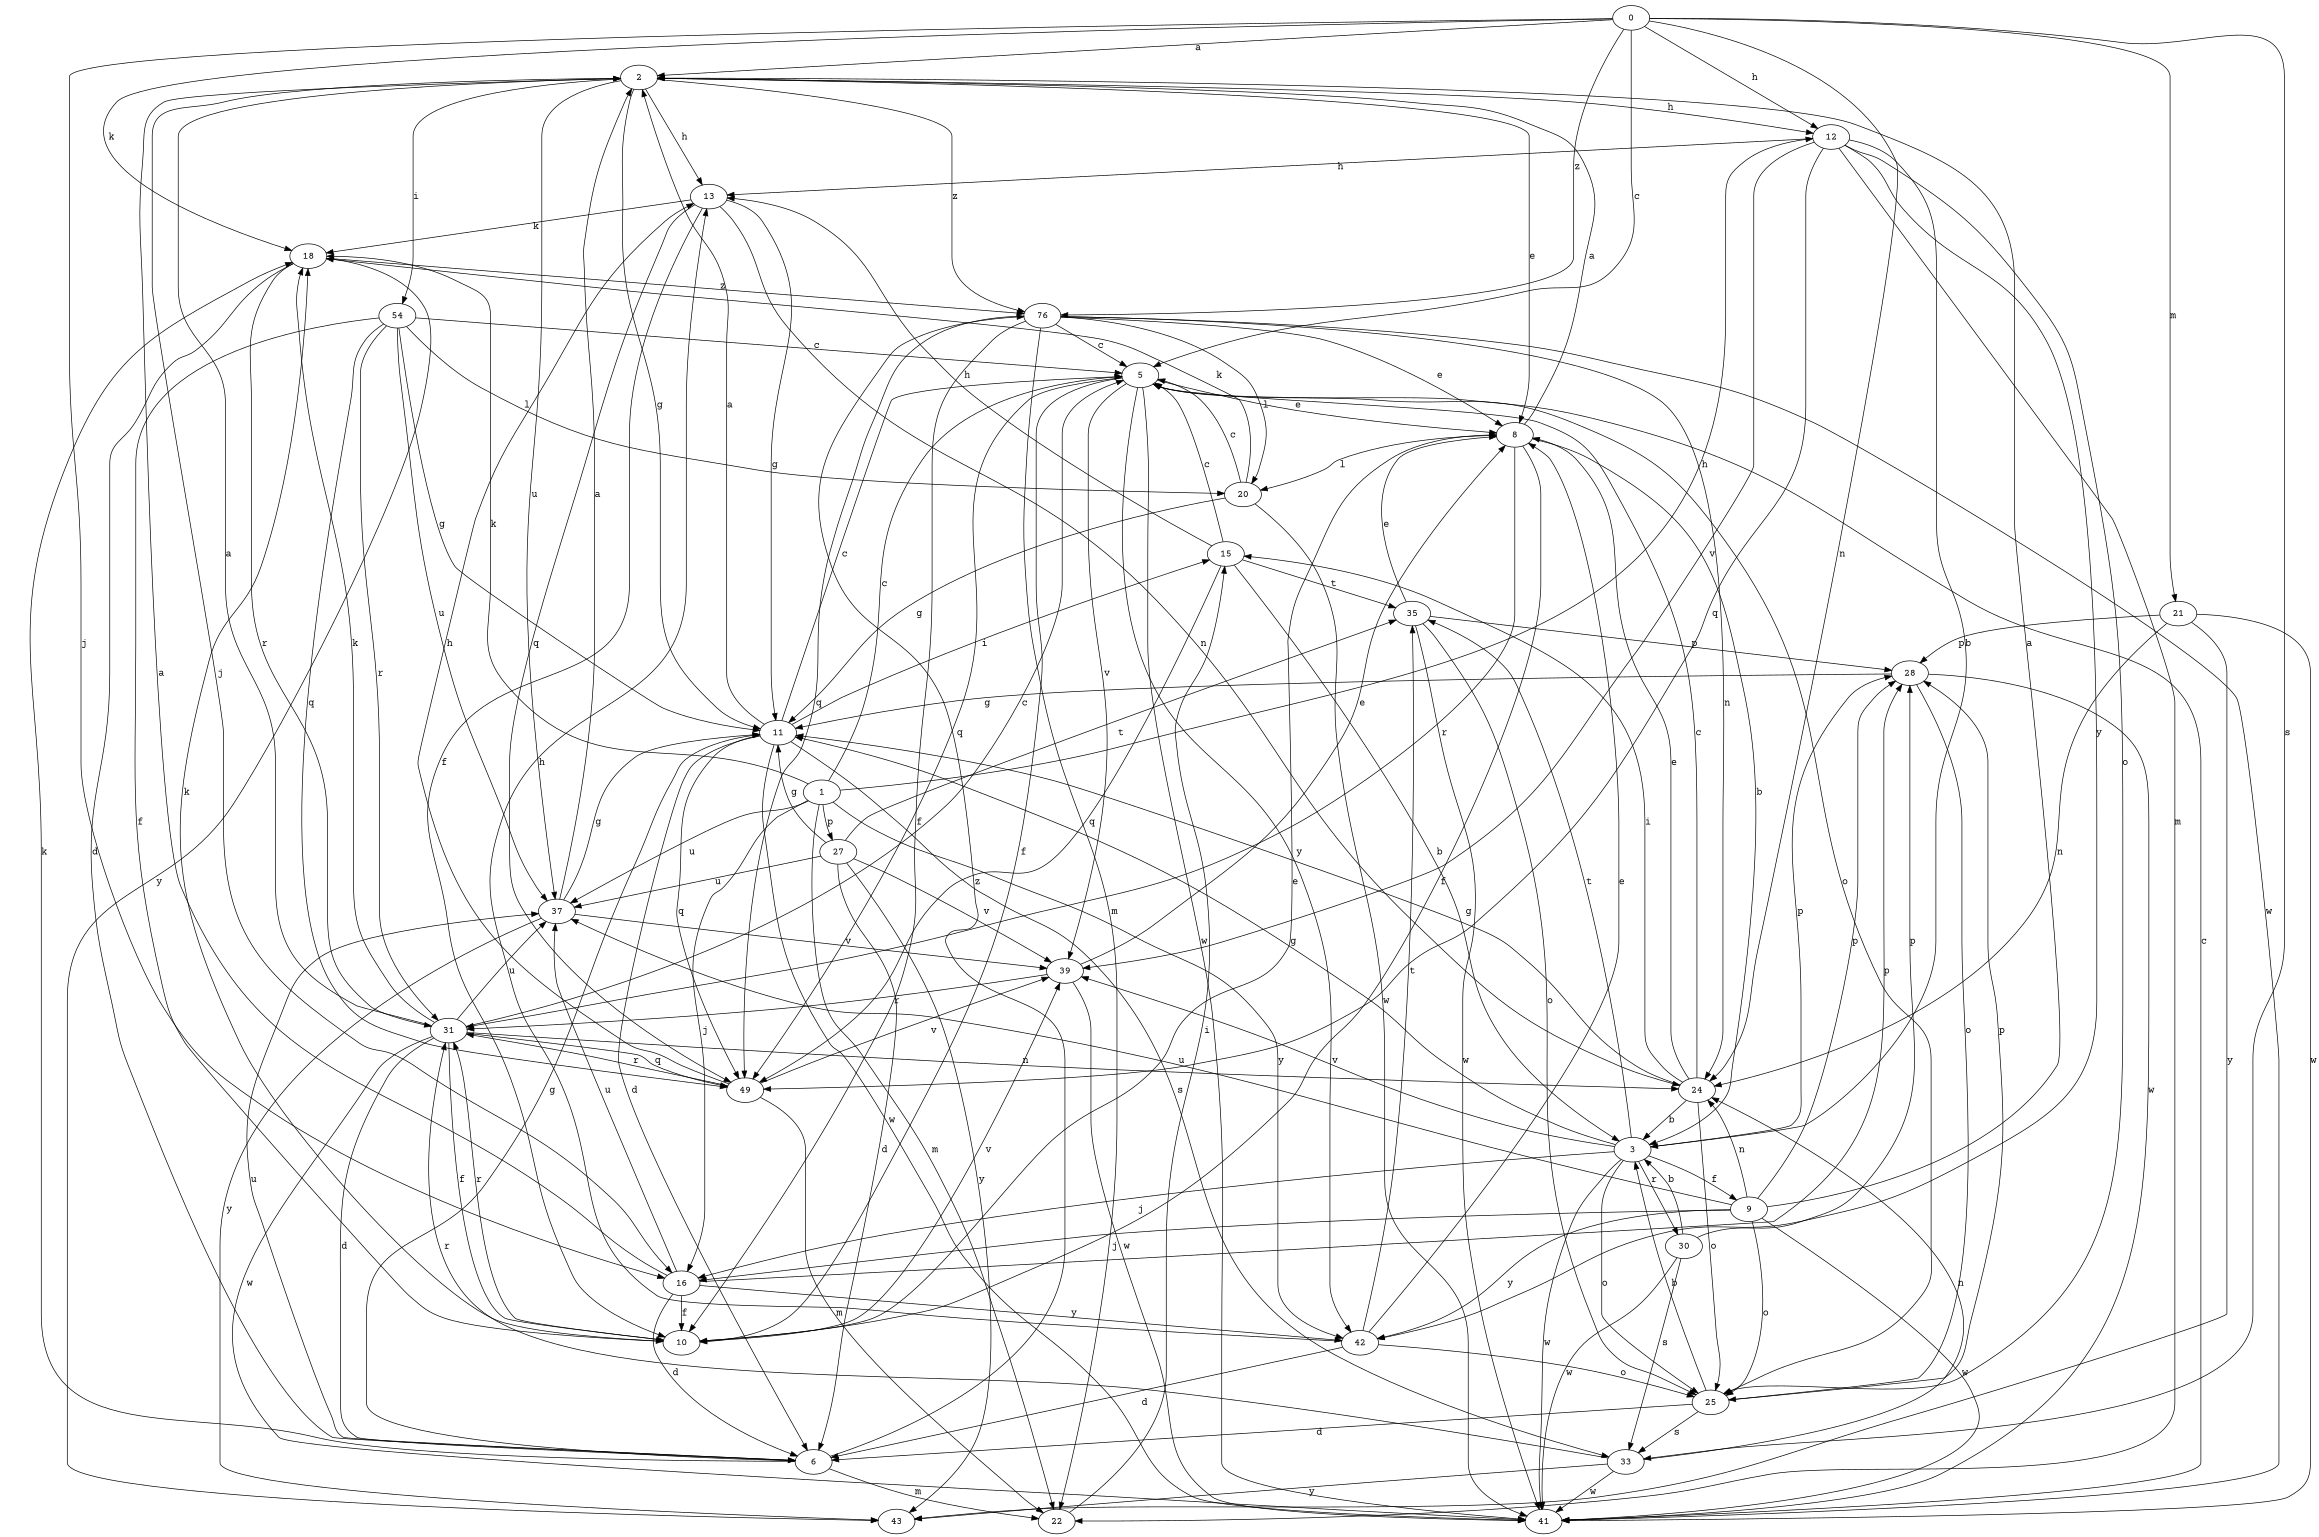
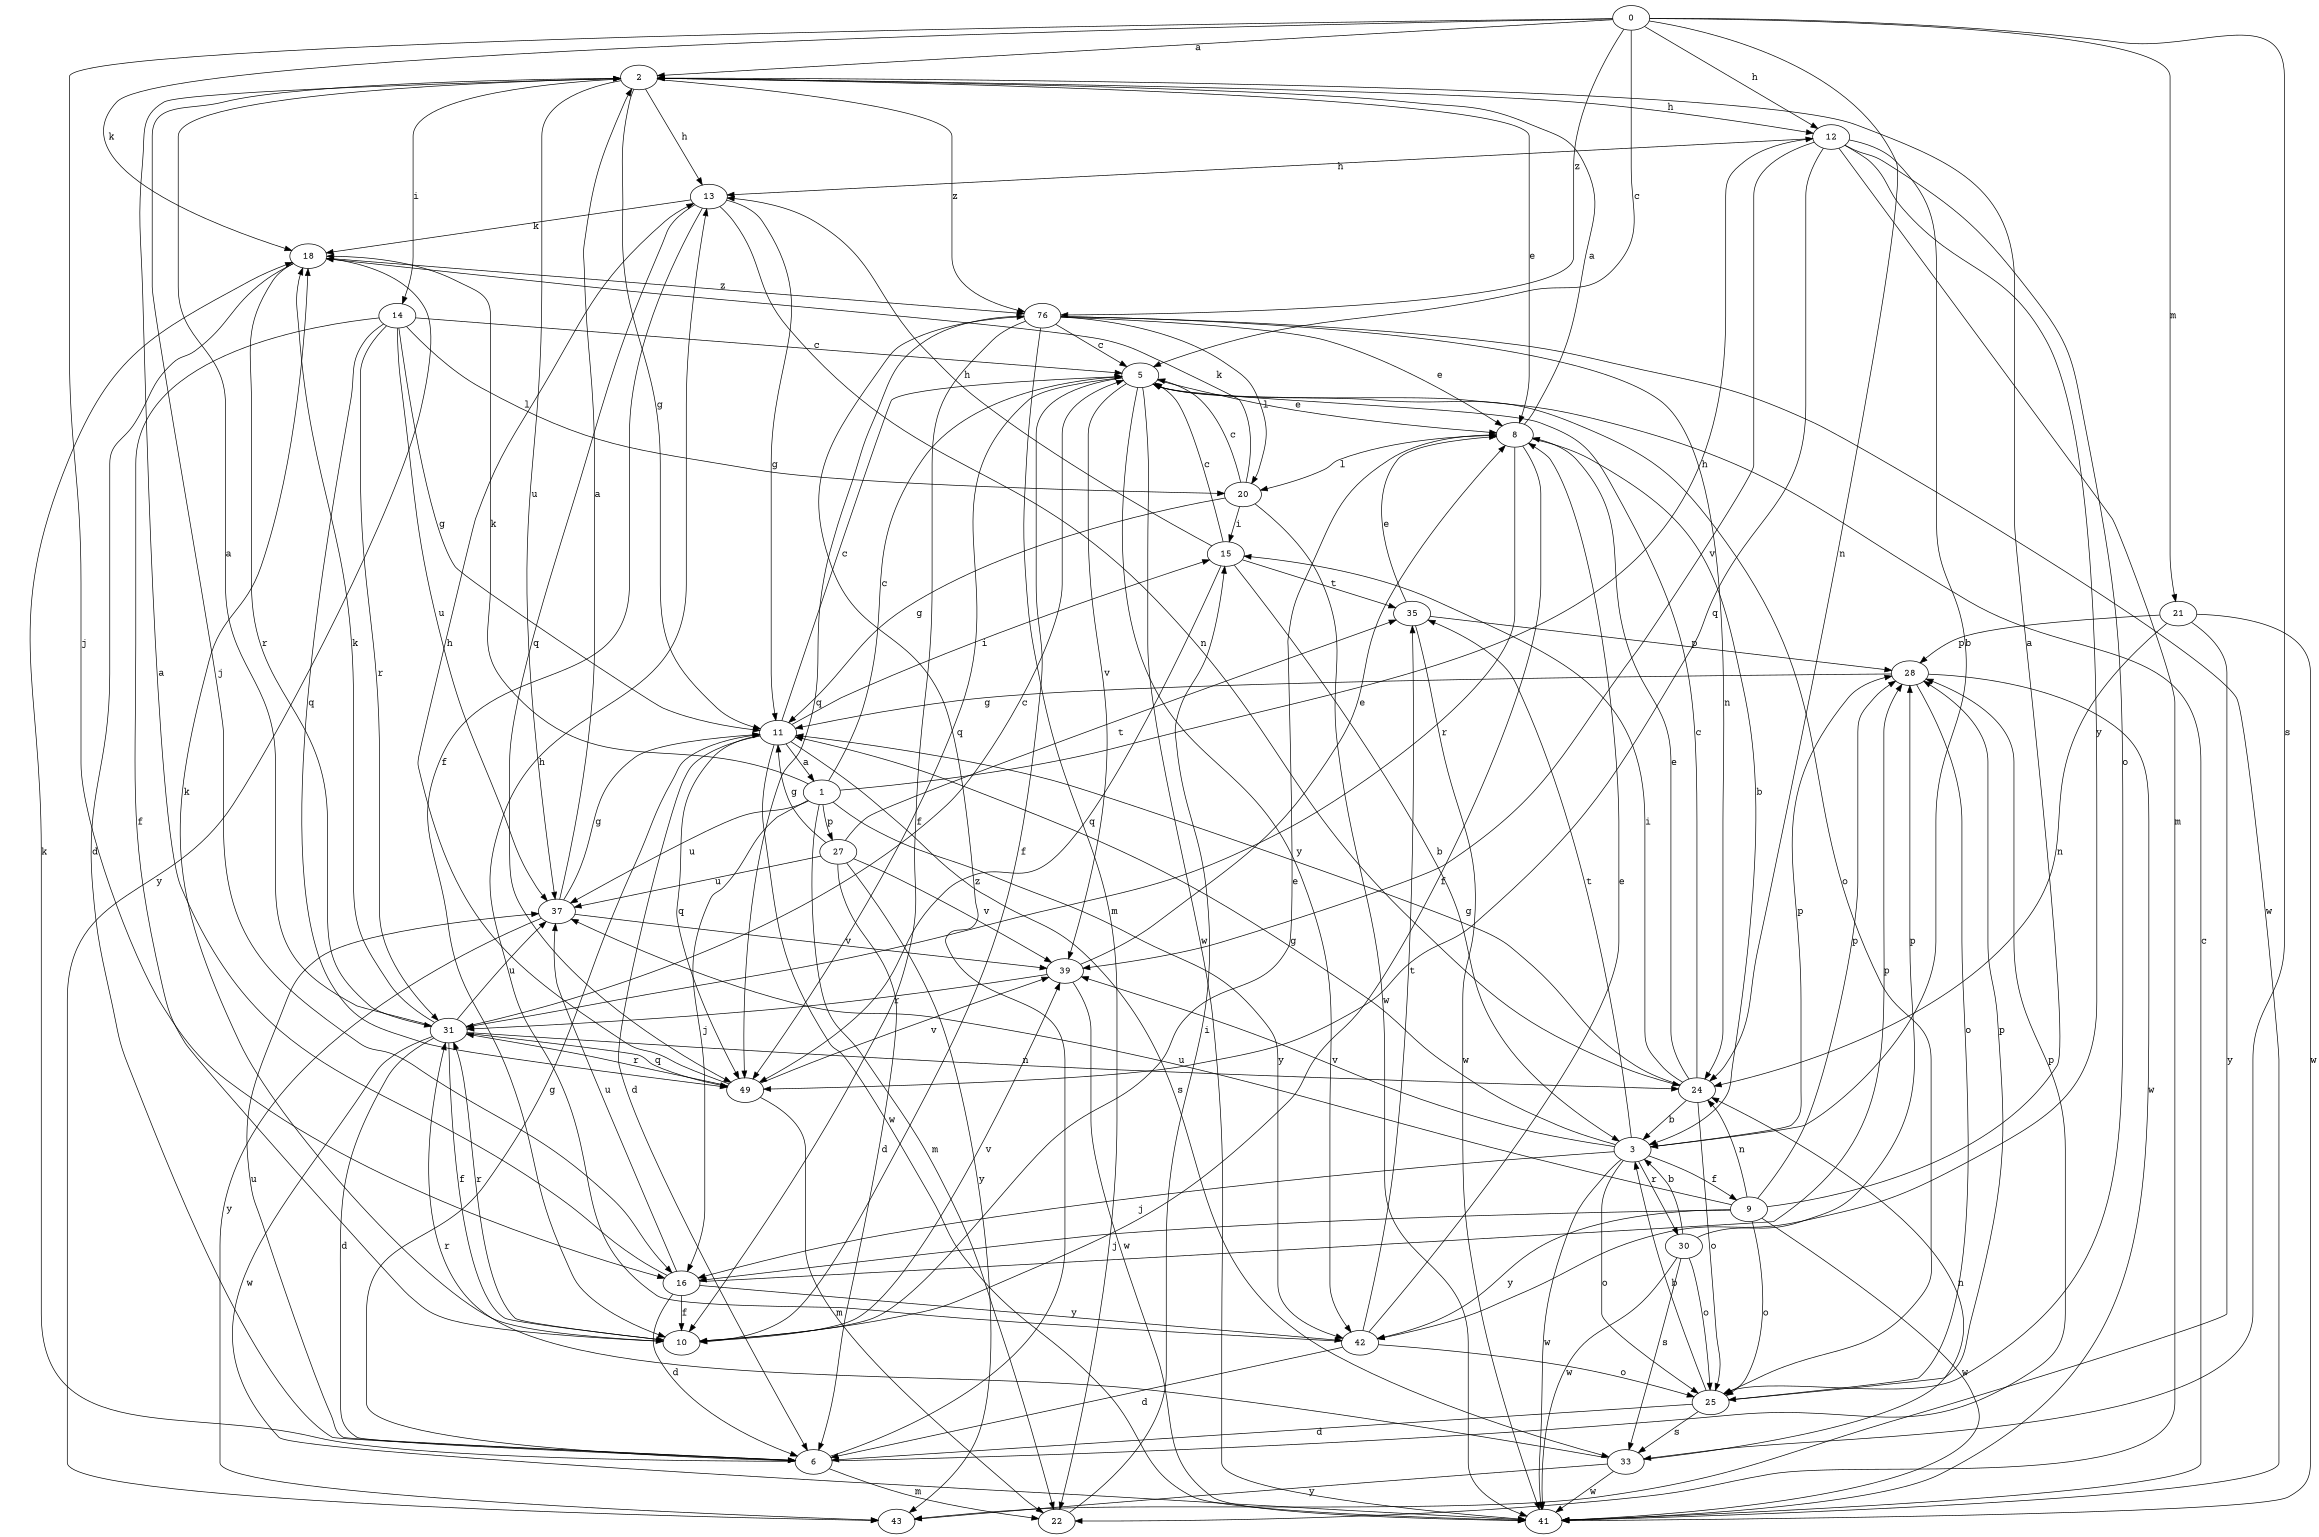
node "54": label "54" -> "14"
edge "11" -> "2": now "11" -> "1"
edge "20" -> "15": added, label "i"
edge "35" -> "25": now "30" -> "25"
edge "6" -> "28": added, label "p"
